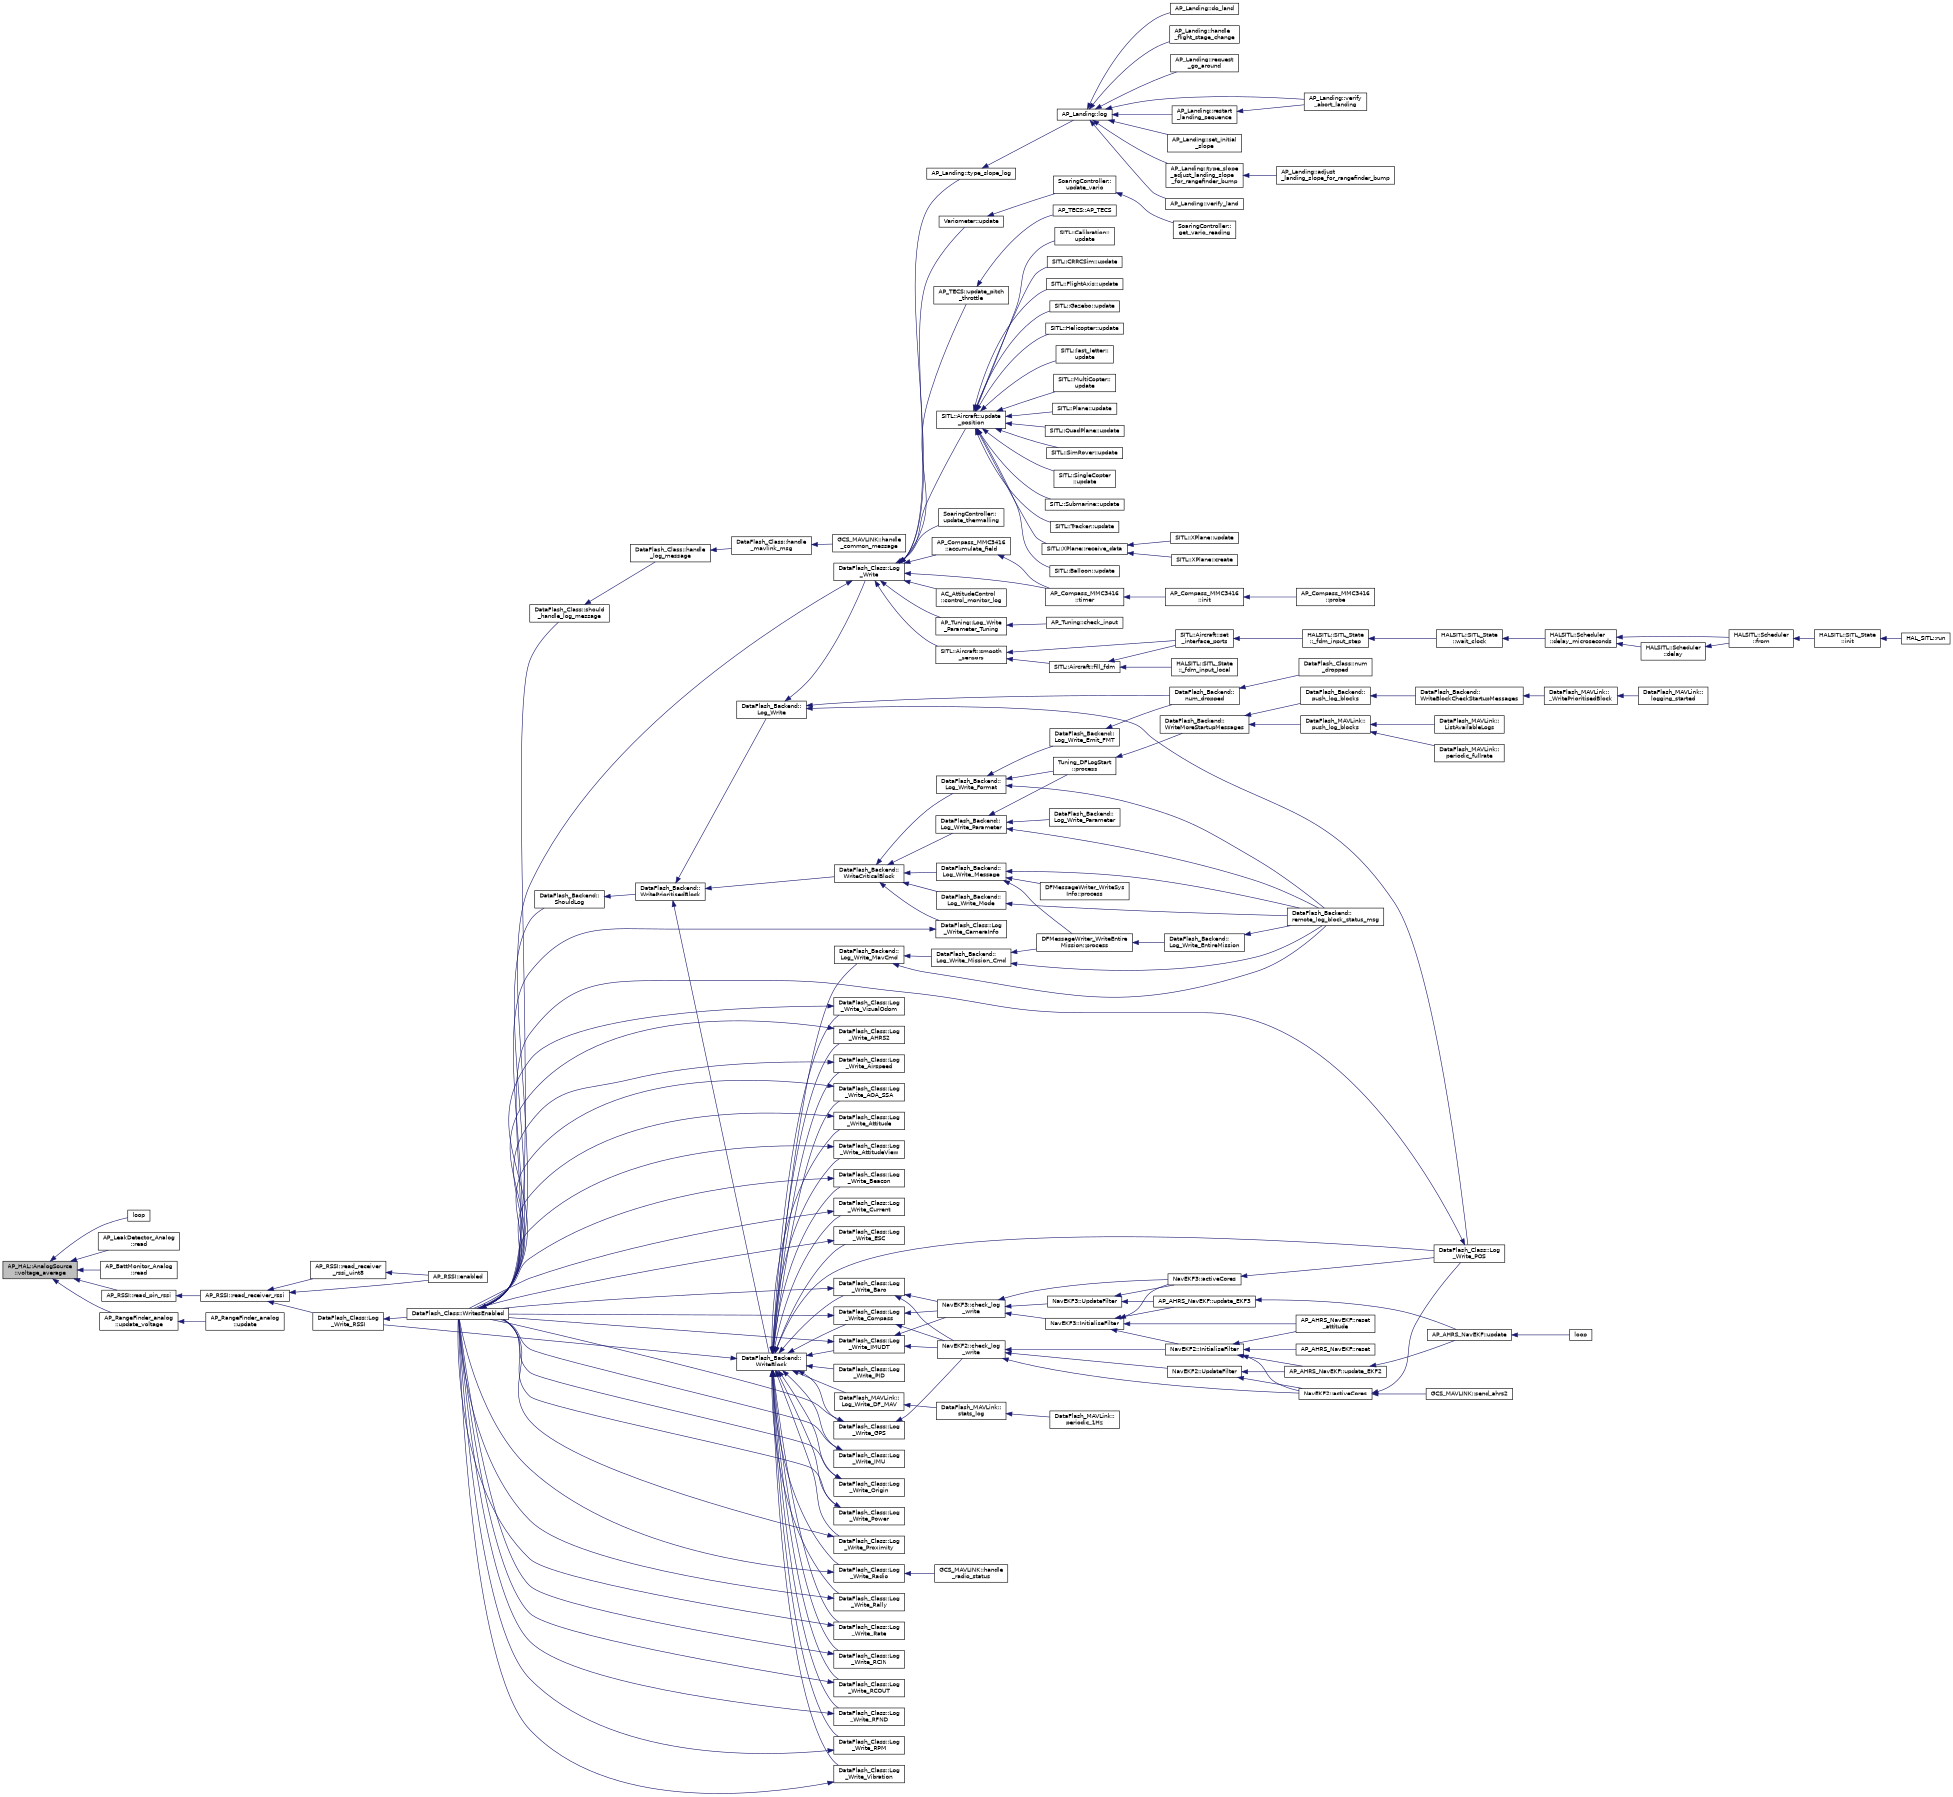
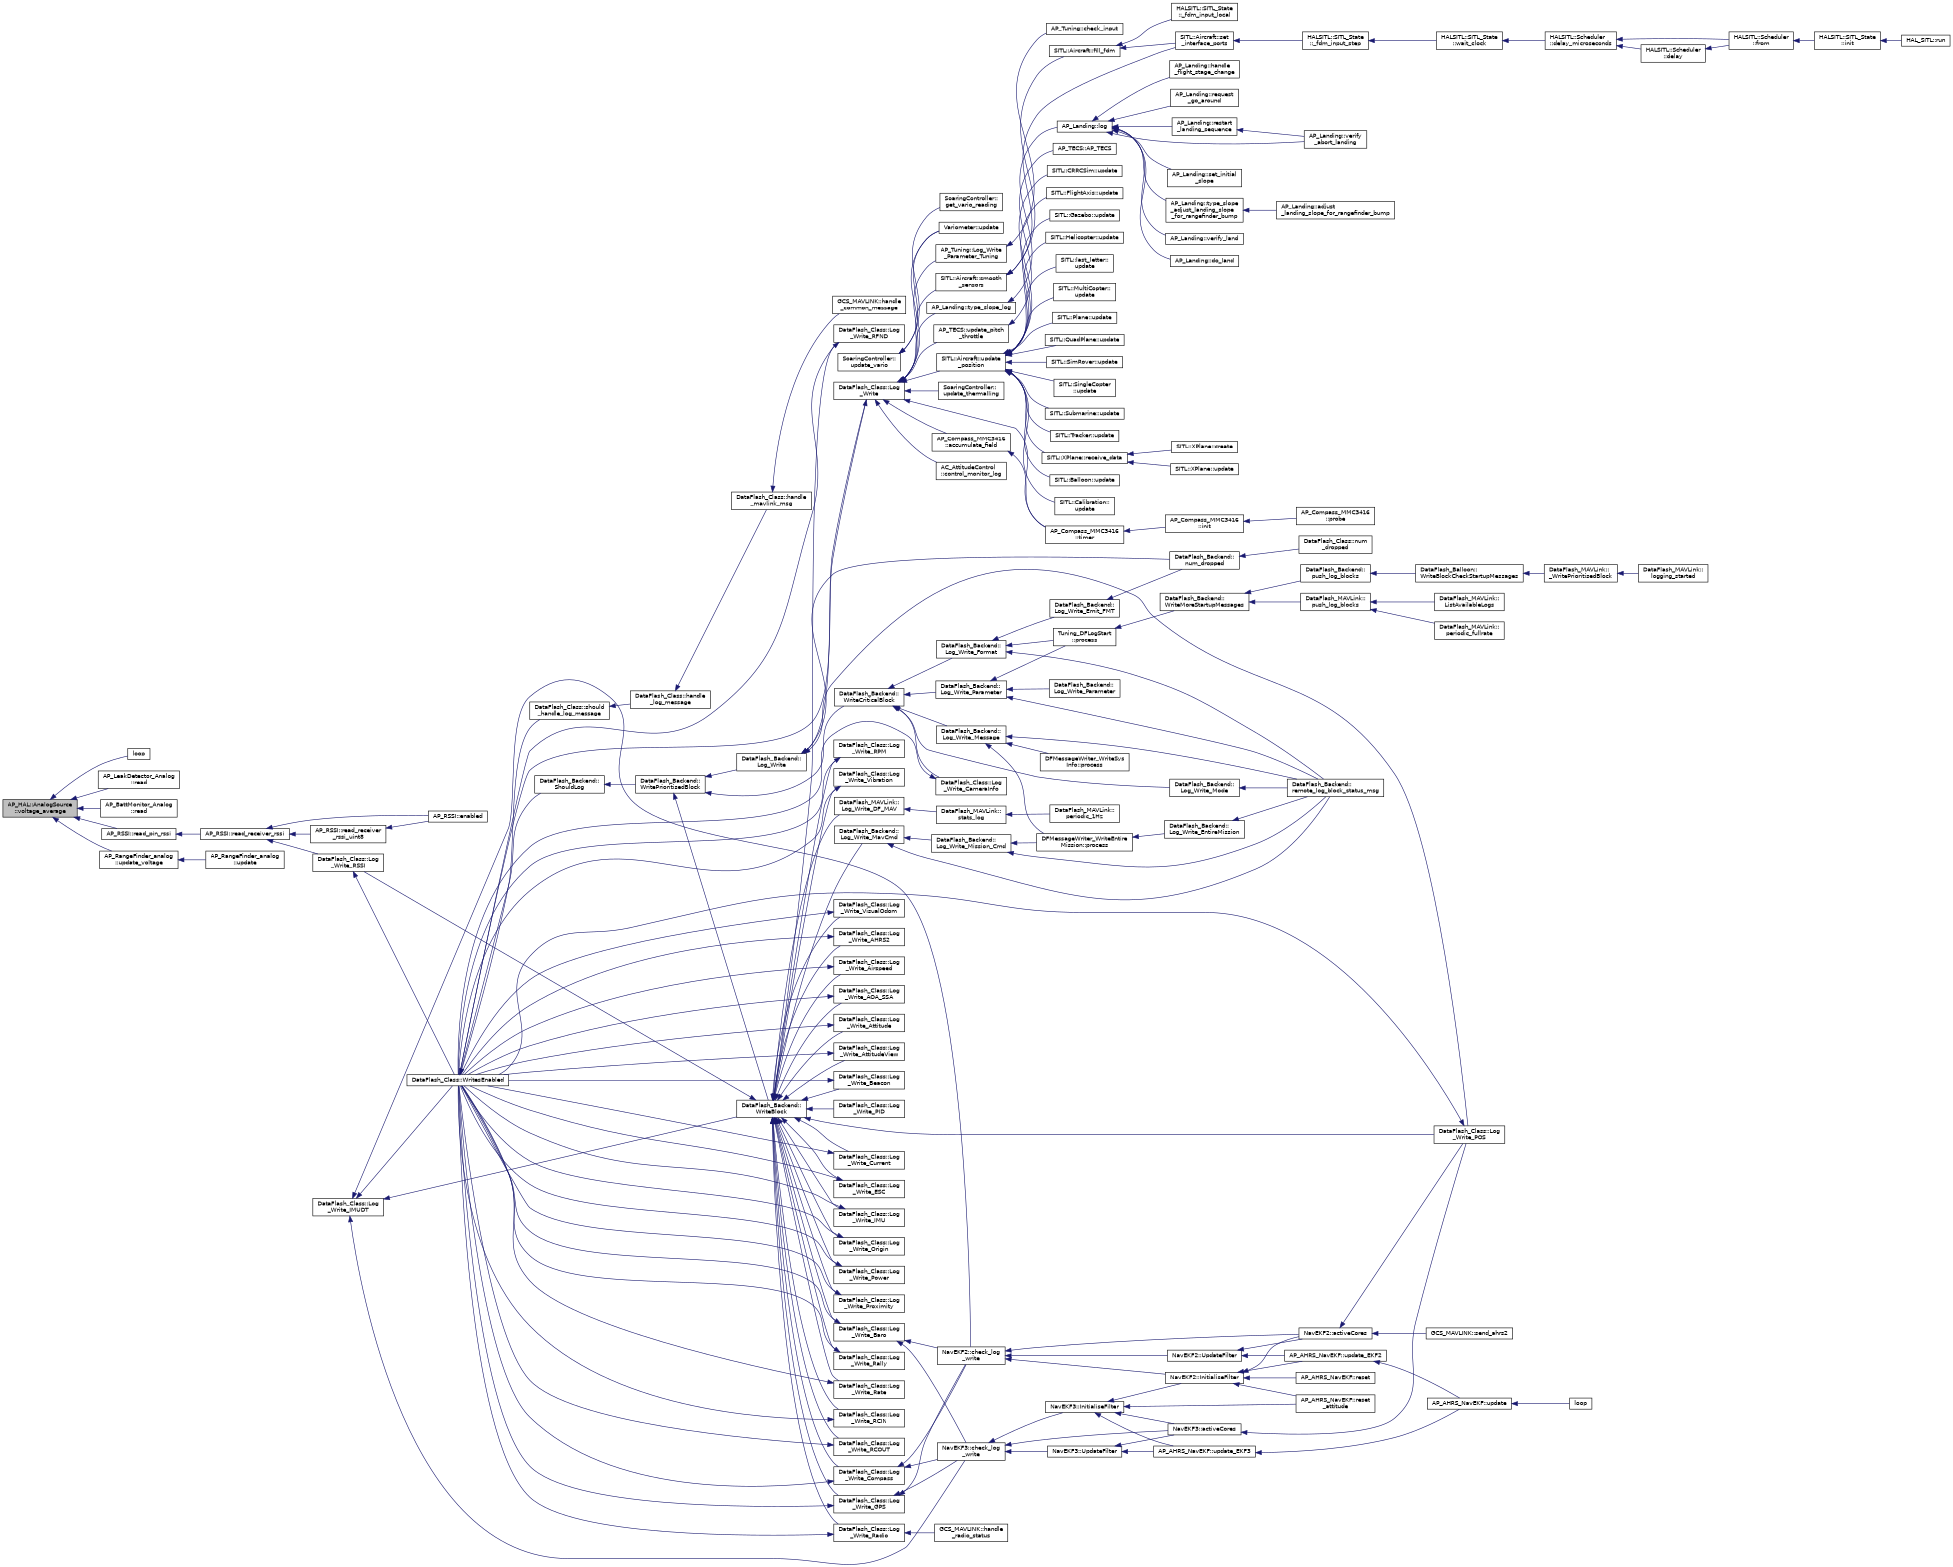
edge "SoaringController:: update_vario" -> "Variometer::update": reversed
node "DataFlash_Backend:: WriteBlockCheckStartupMessages": label "DataFlash_Backend:: WriteBlockCheckStartupMessages" -> "DataFlash_Balloon:: WriteBlockCheckStartupMessages"
edge "DataFlash_Class::Log _Write_IMUDT" -> "DataFlash_Backend:: WriteBlock": reversed
edge "NavEKF3::check_log _write" -> "DataFlash_Class::Log _Write_GPS": added
